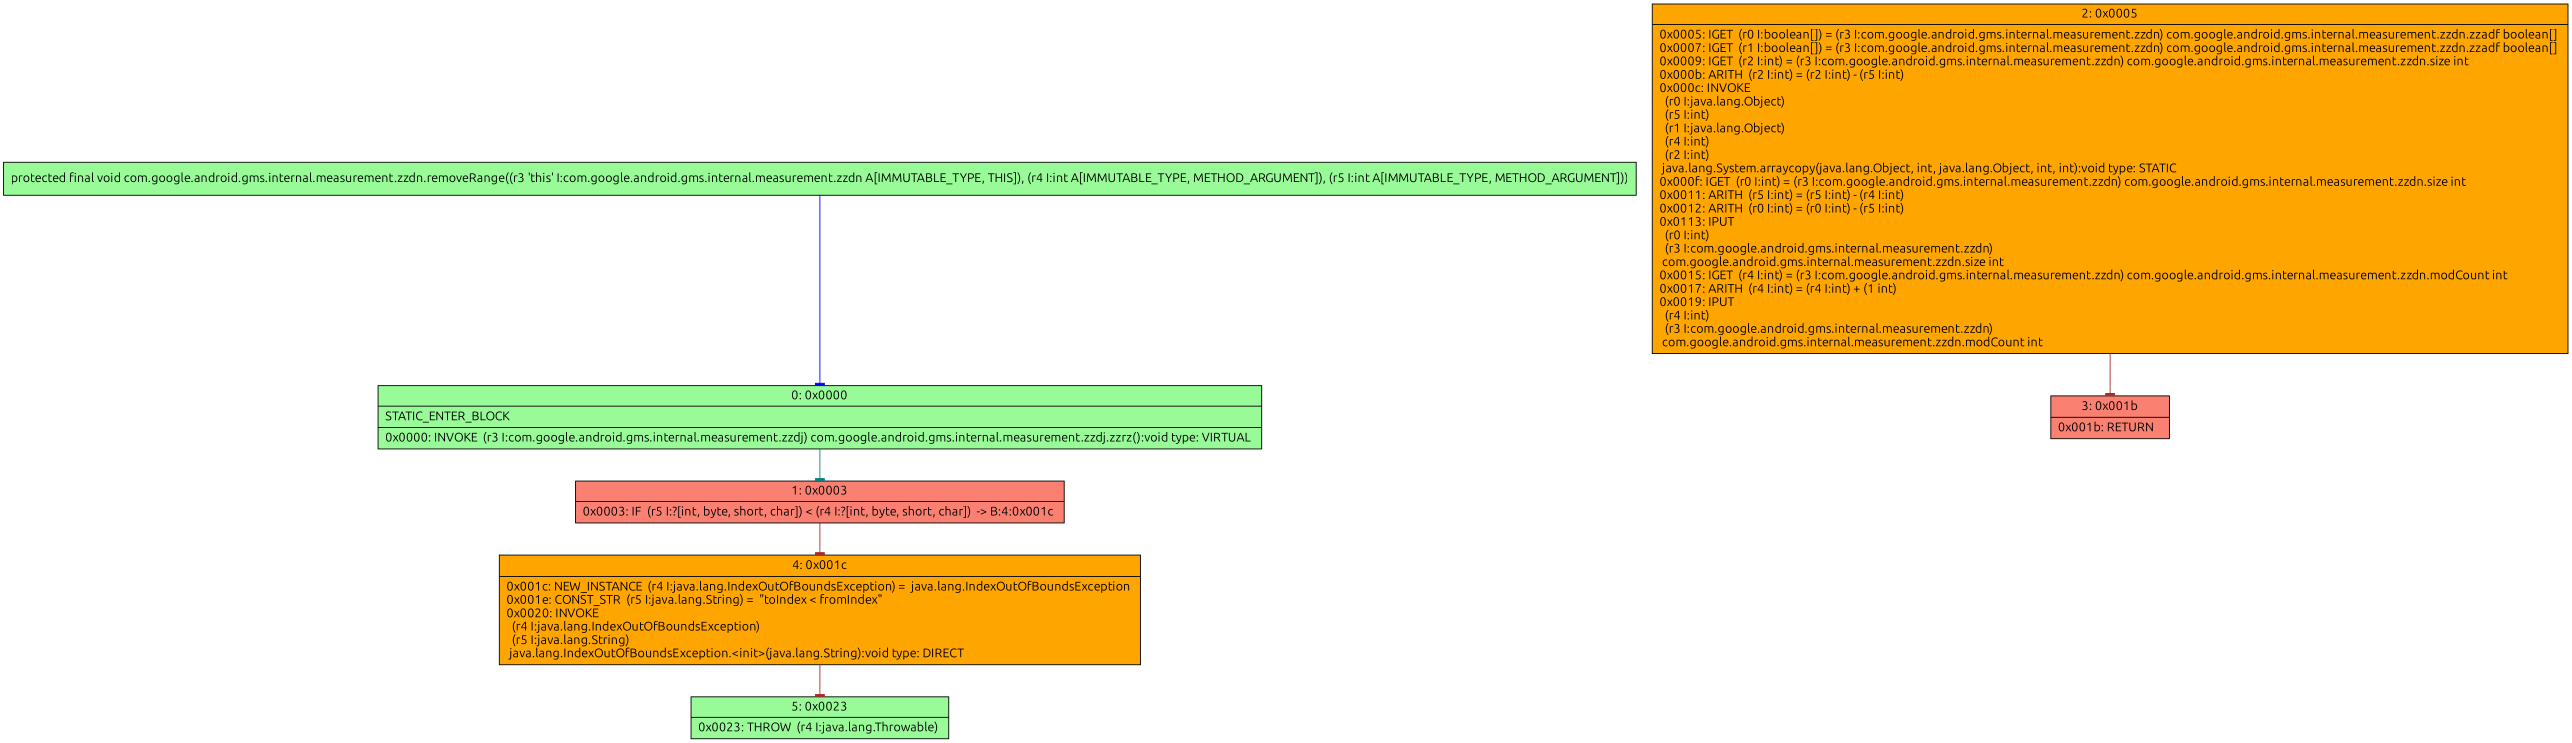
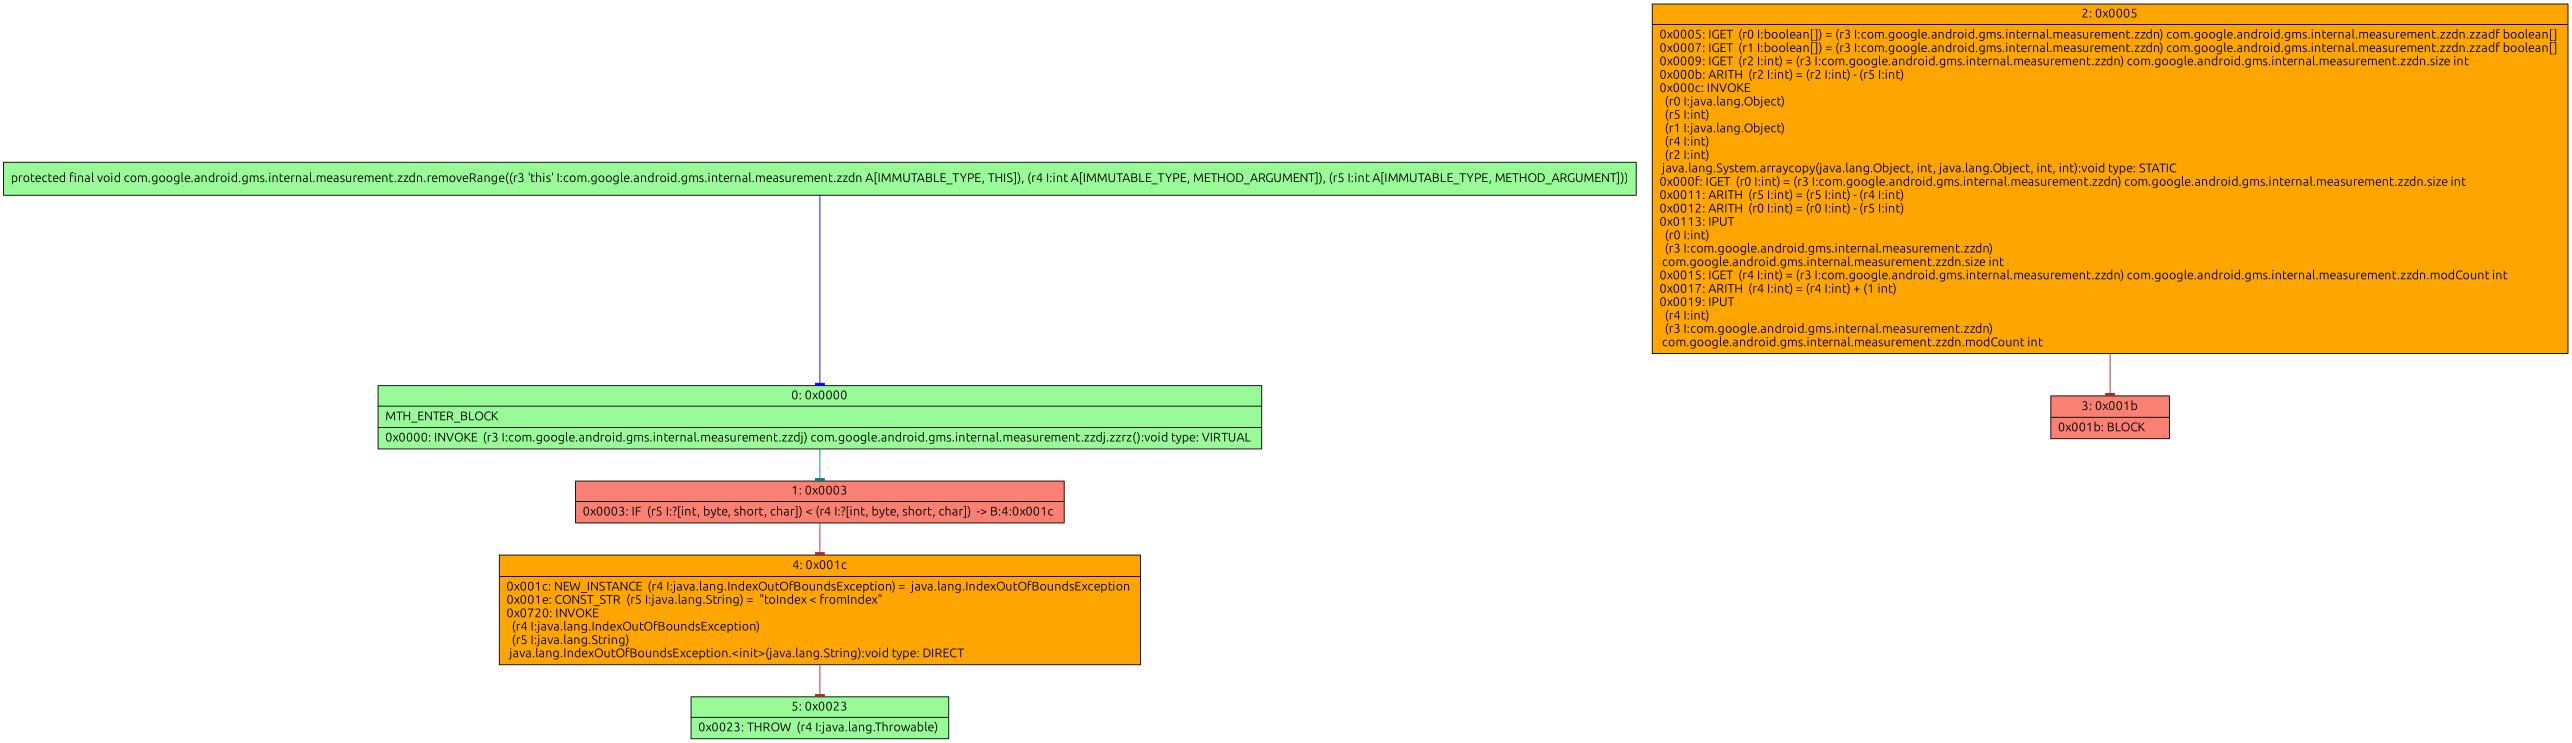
node "0: 0x0000": text "STATIC_ENTER_BLOCK" -> "MTH_ENTER_BLOCK"
node "3: 0x001b": text "0x001b: RETURN" -> "0x001b: BLOCK"
node "4: 0x001c": text "0x0020: INVOKE" -> "0x0720: INVOKE"
